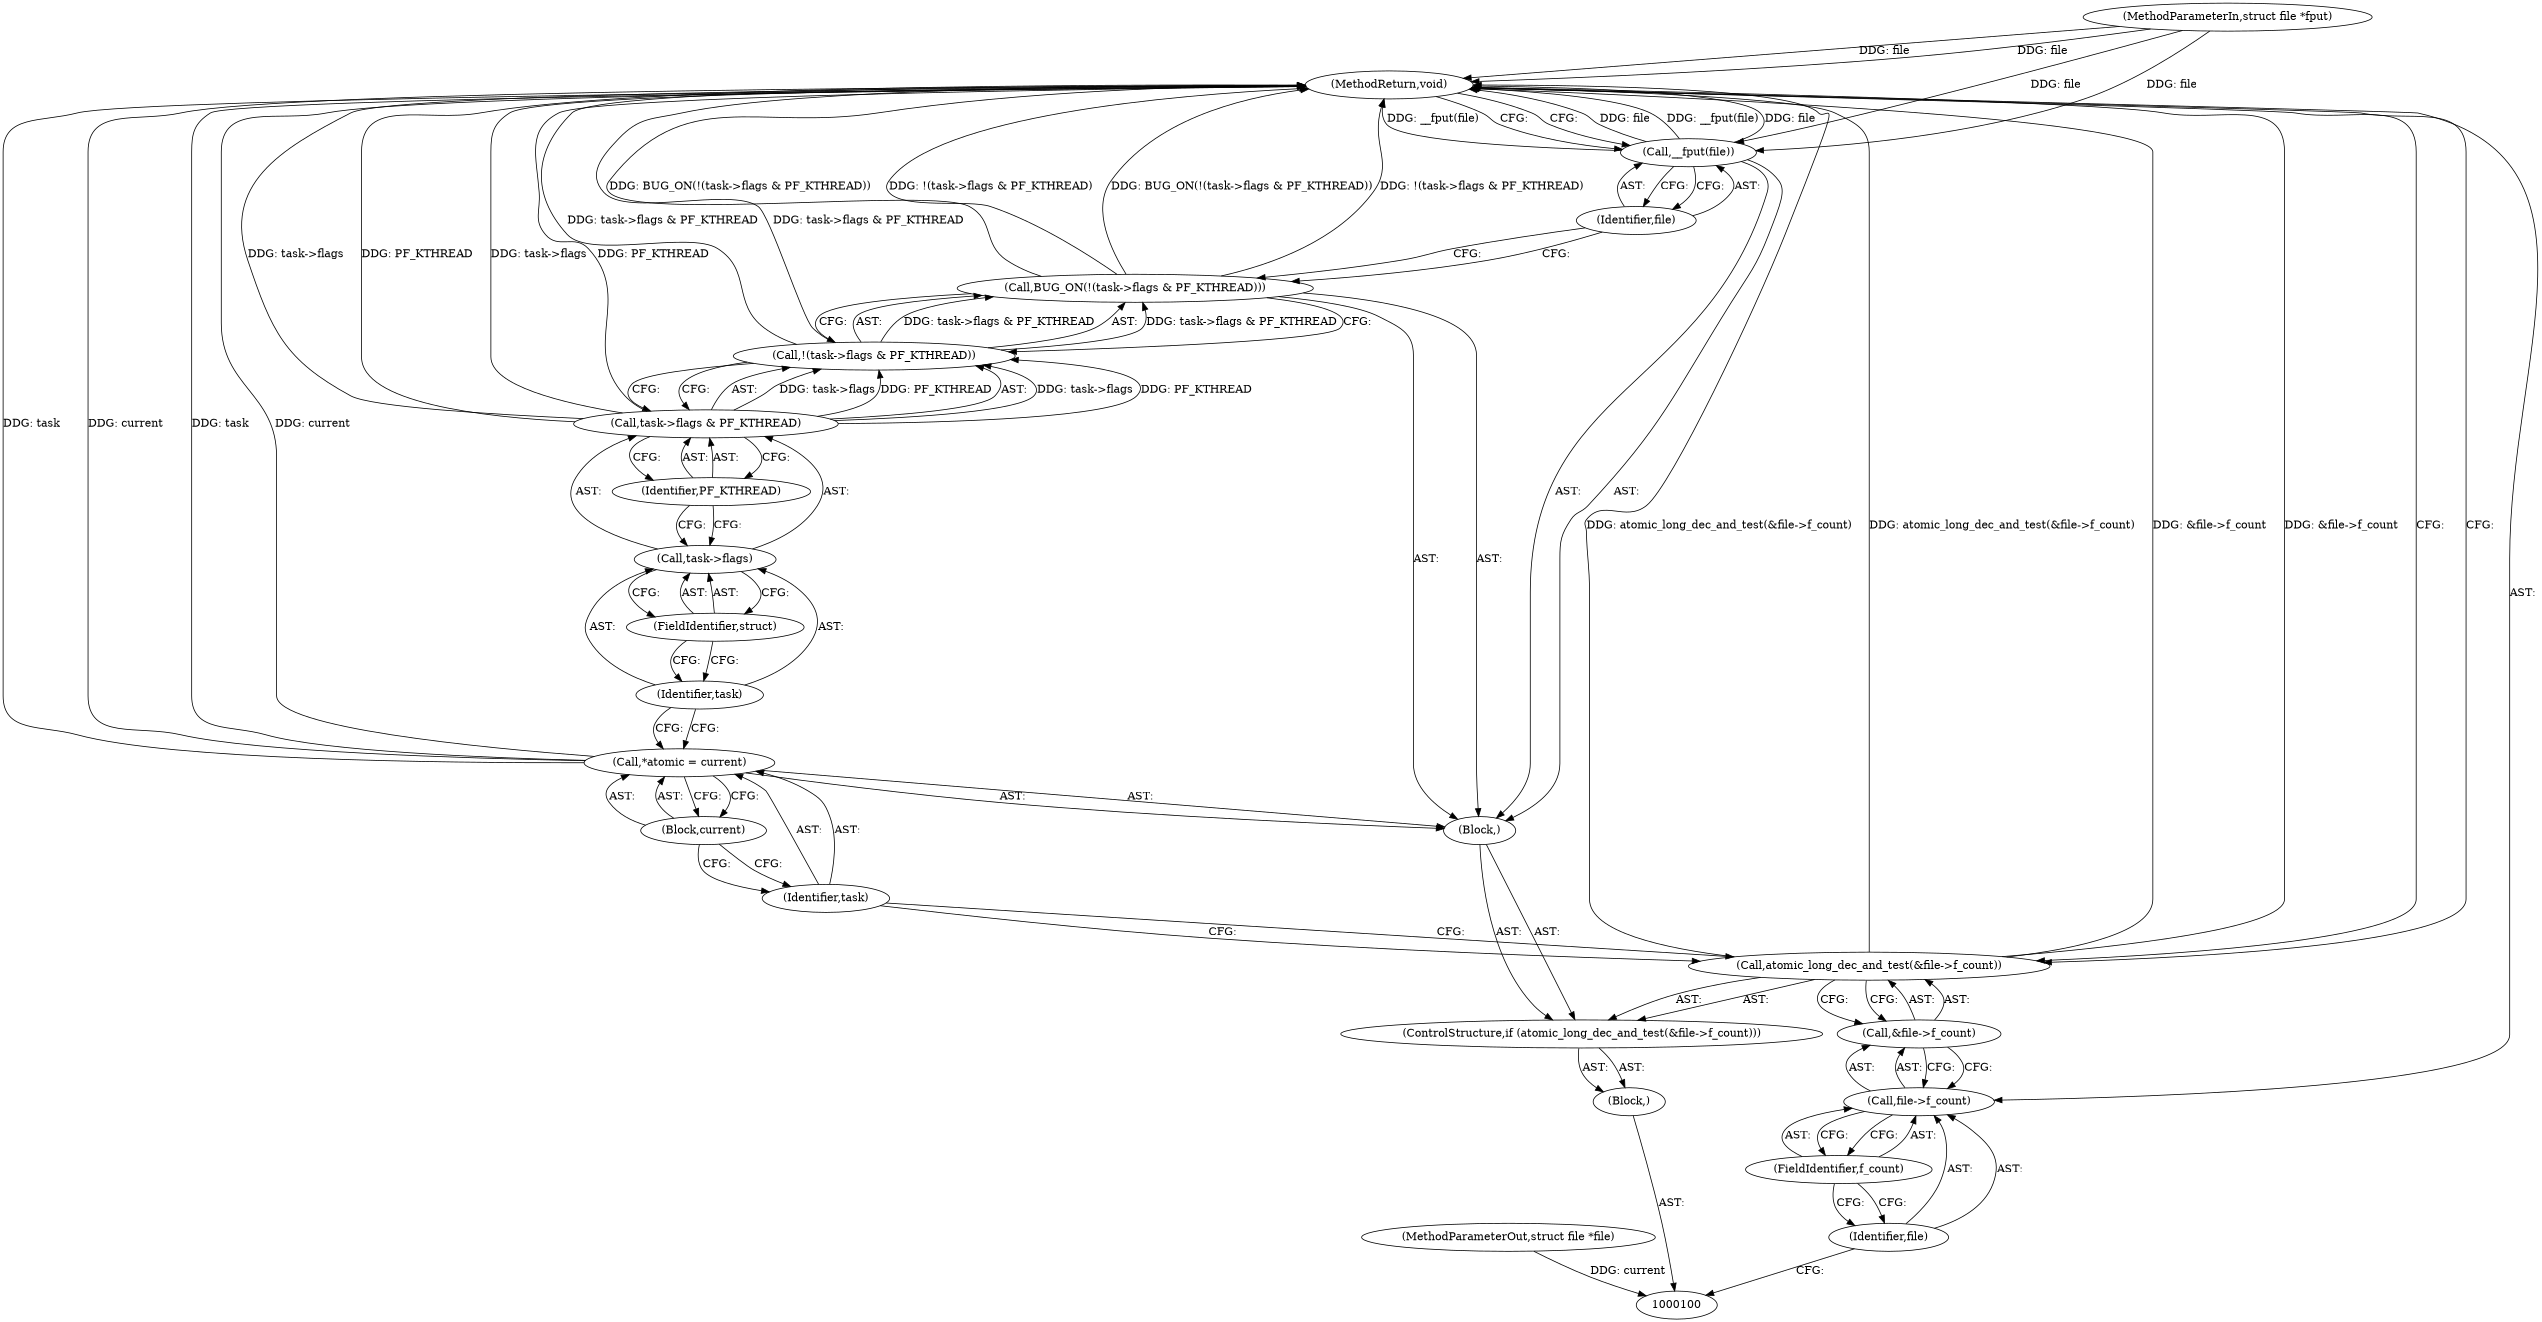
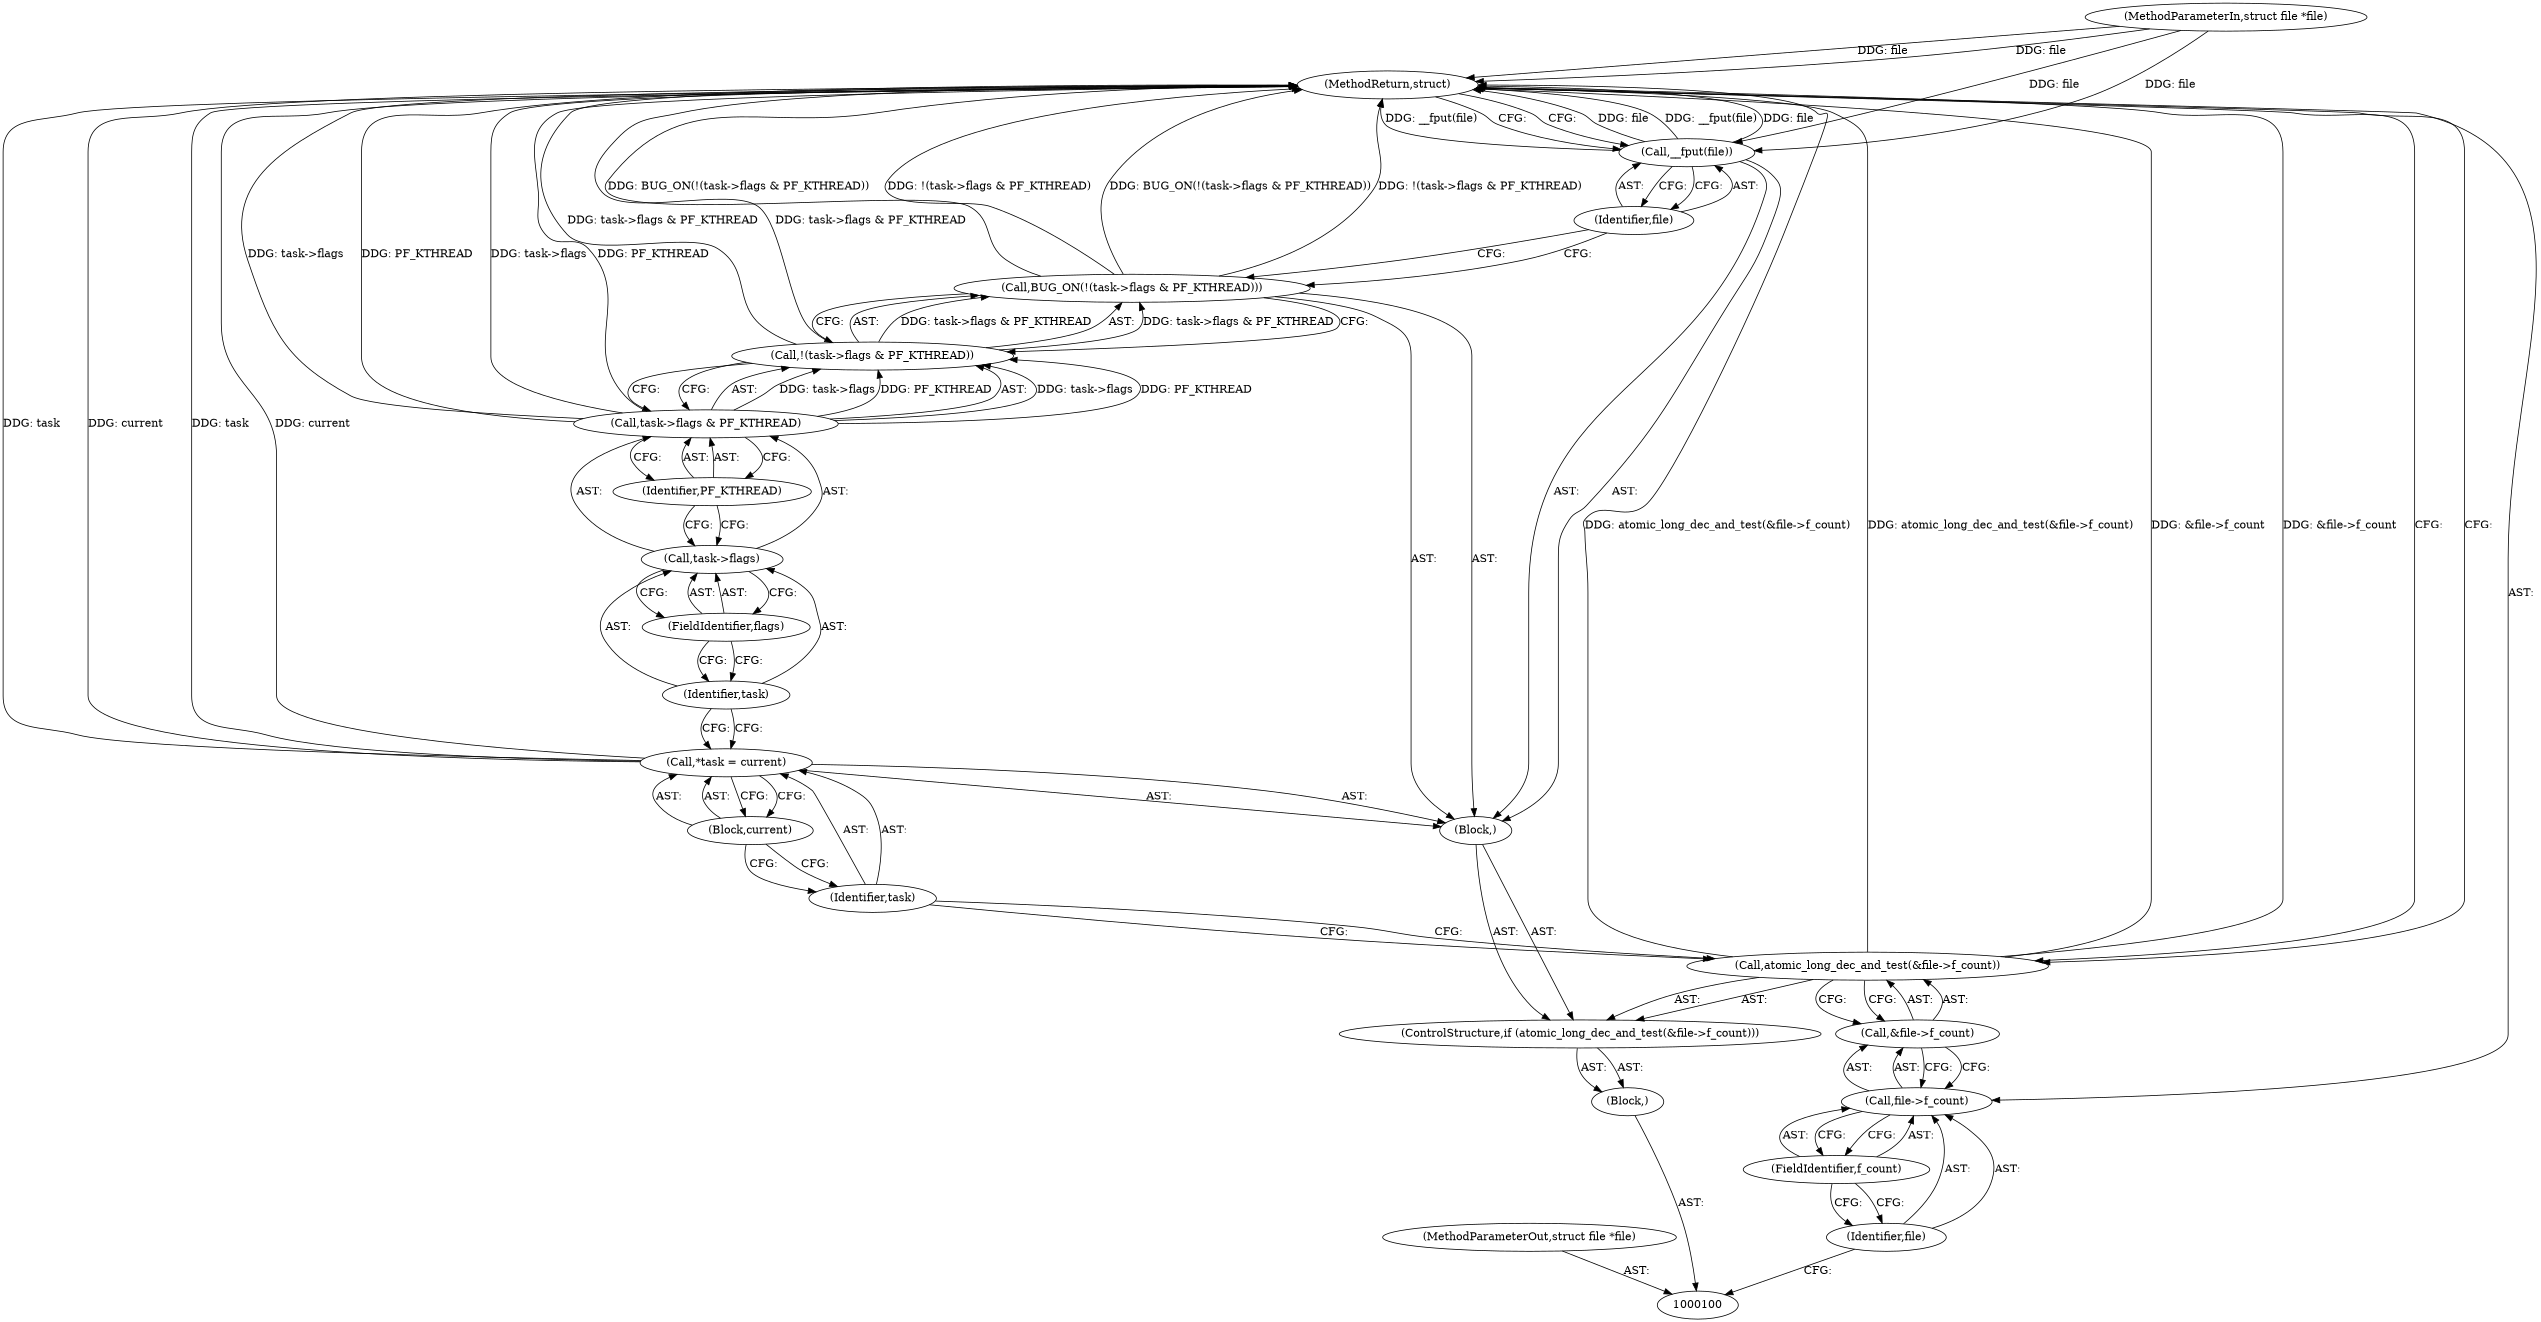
node "(MethodParameterIn,struct file *fput)": label "(MethodParameterIn,struct file *fput)" -> "(MethodParameterIn,struct file *file)"
node "(MethodReturn,void)": label "(MethodReturn,void)" -> "(MethodReturn,struct)"
node "(FieldIdentifier,struct)": label "(FieldIdentifier,struct)" -> "(FieldIdentifier,flags)"
node "(Call,*atomic = current)": label "(Call,*atomic = current)" -> "(Call,*task = current)"
edge "(MethodParameterOut,struct file *file)" -> "1000100": label "DDG: current" -> "AST: "
